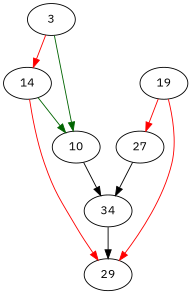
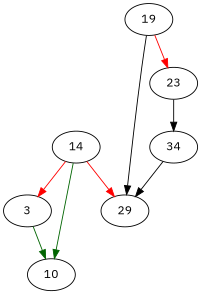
edge "3" -> "14": reversed
node "27": label "27" -> "23"
edge "10" -> "34": removed
edge "19" -> "29": color red -> black
